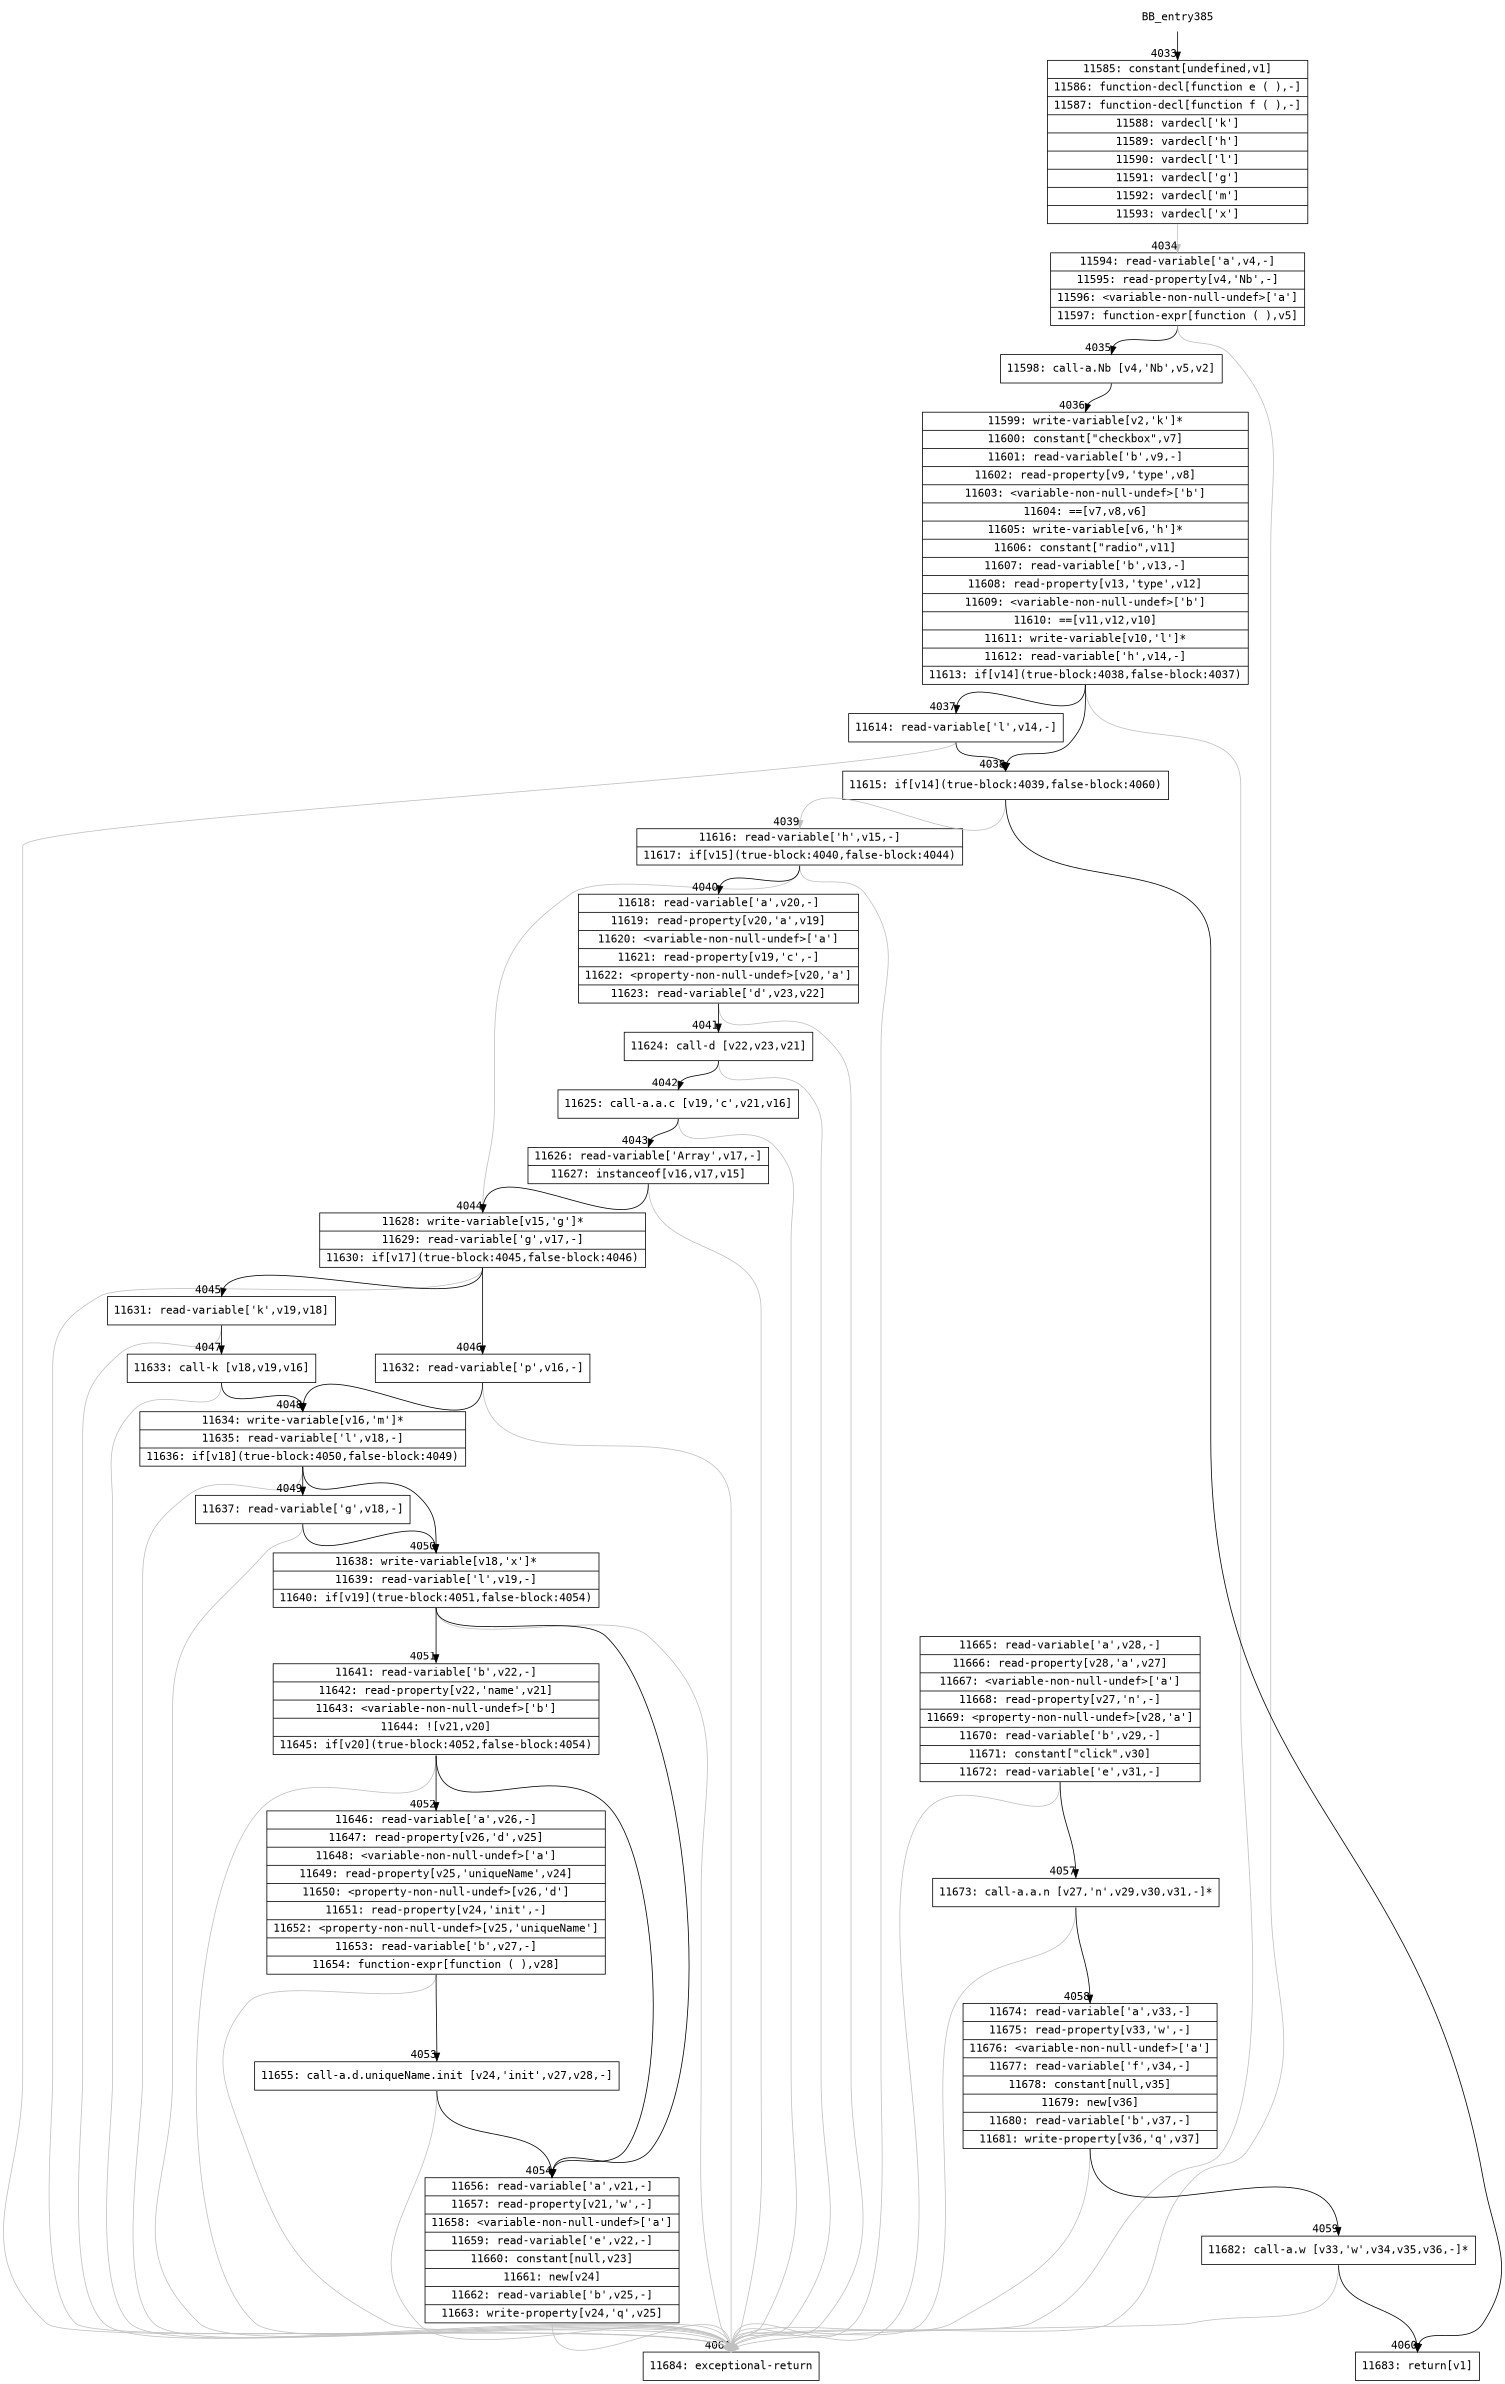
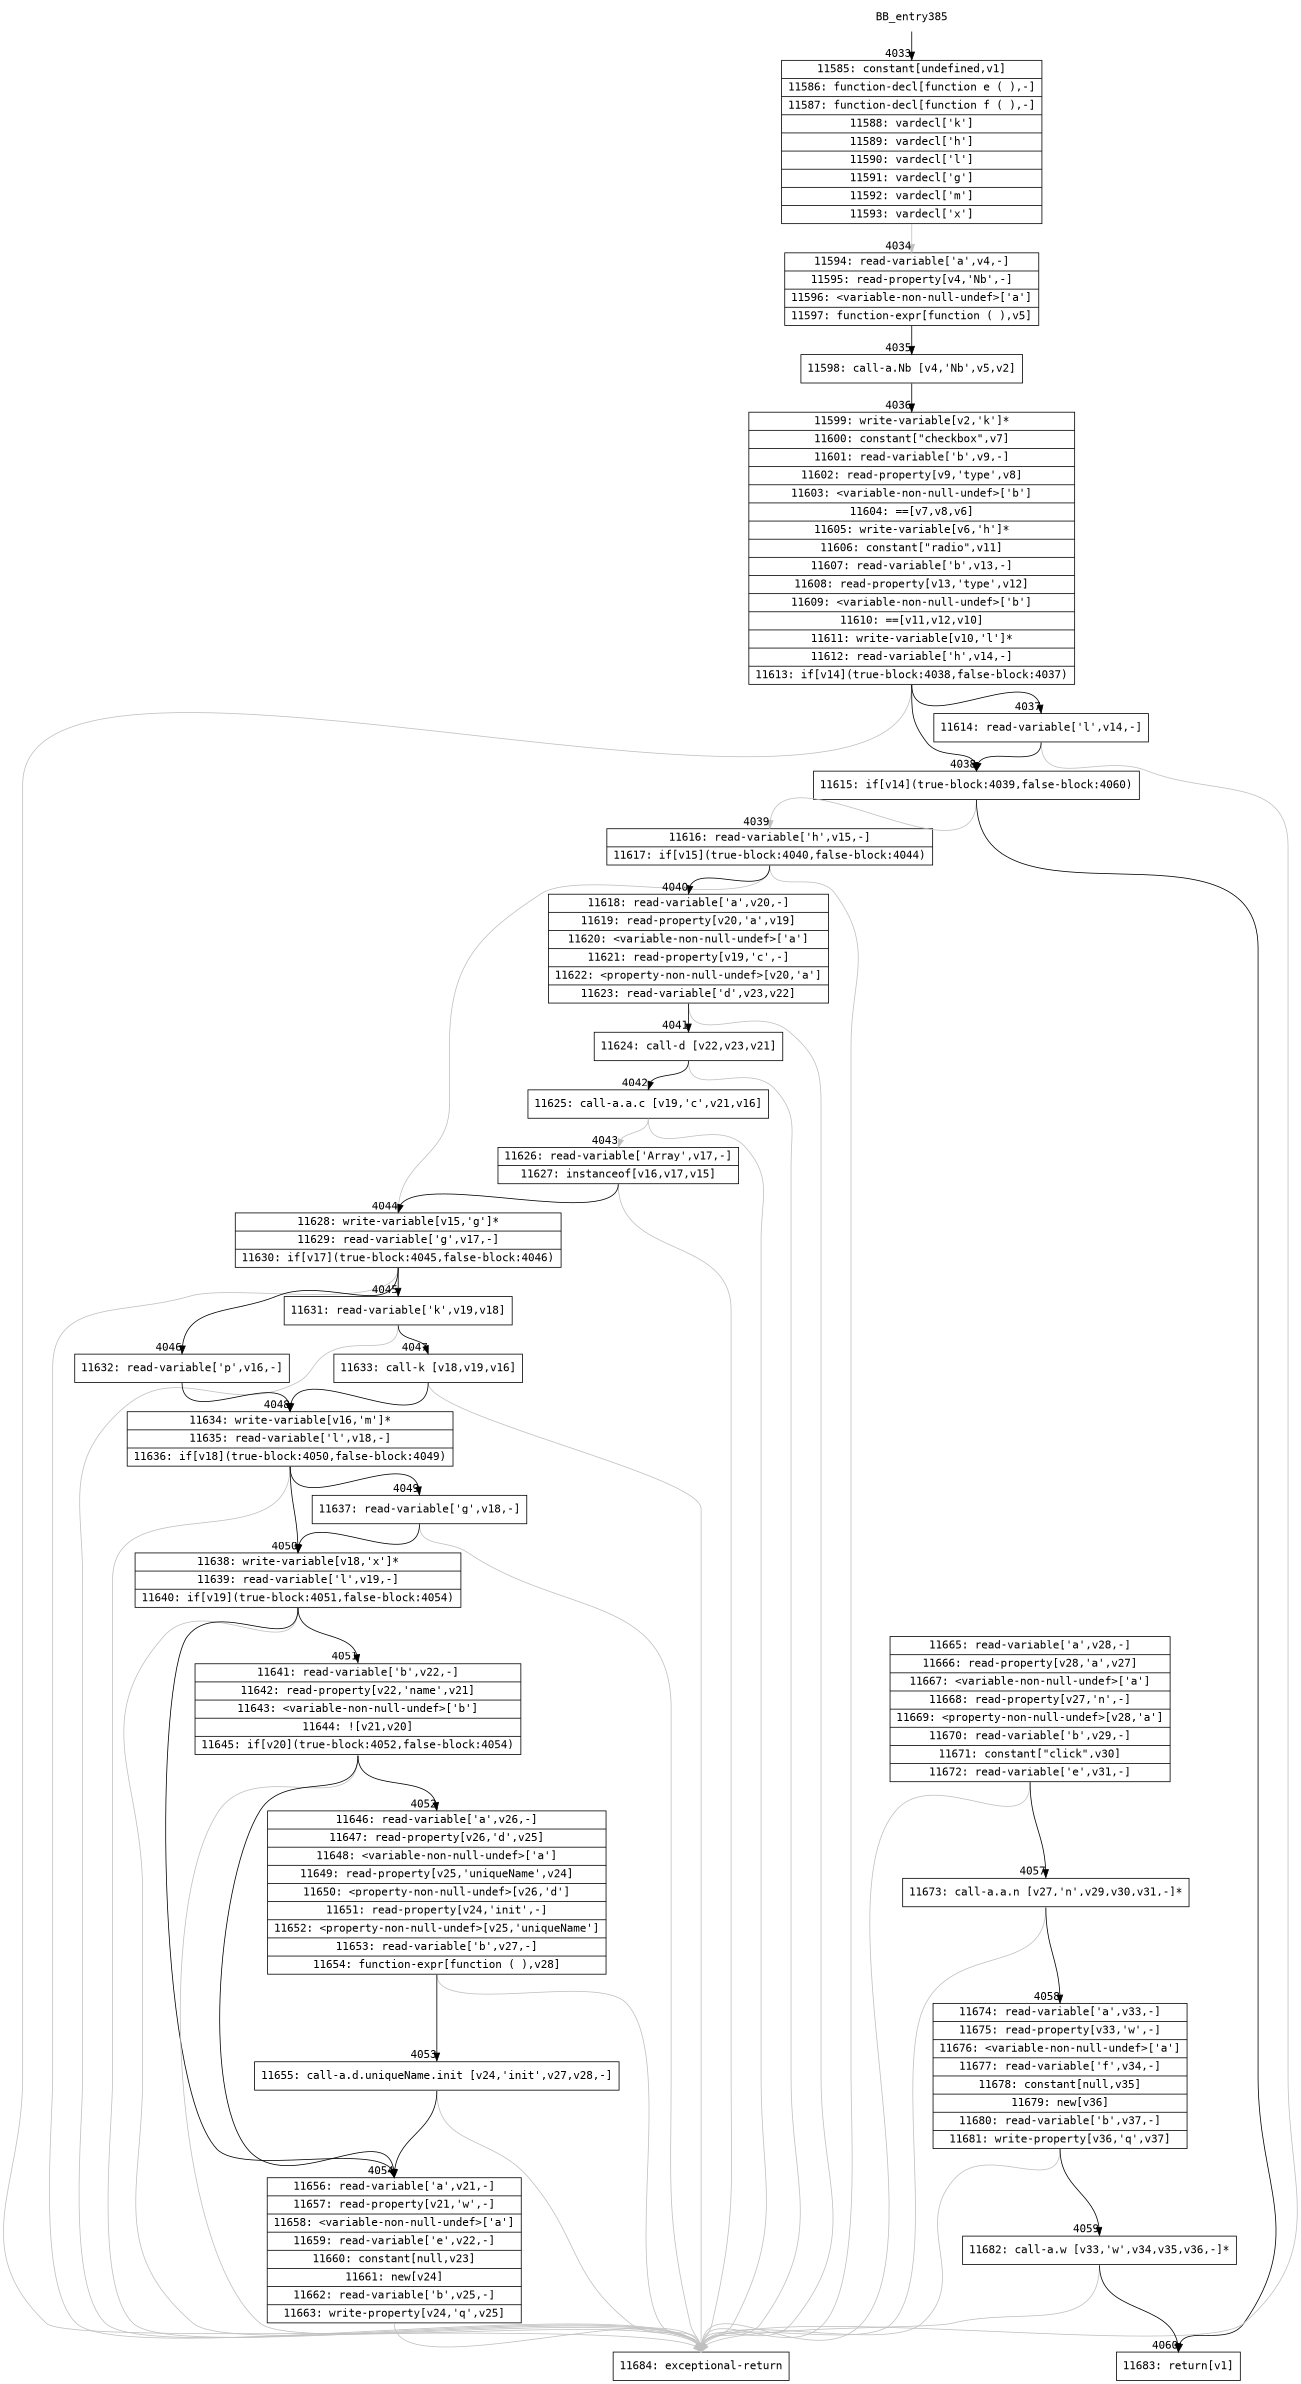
edge "11625: call-a.a.c [v19,'c',v21,v16]" -> "11626: read-variable['Array',v17,-]": color black -> gray
edge "11594: read-variable['a',v4,-]" -> "11684: exceptional-return": removed
edge "11632: read-variable['p',v16,-]" -> "11684: exceptional-return": removed
